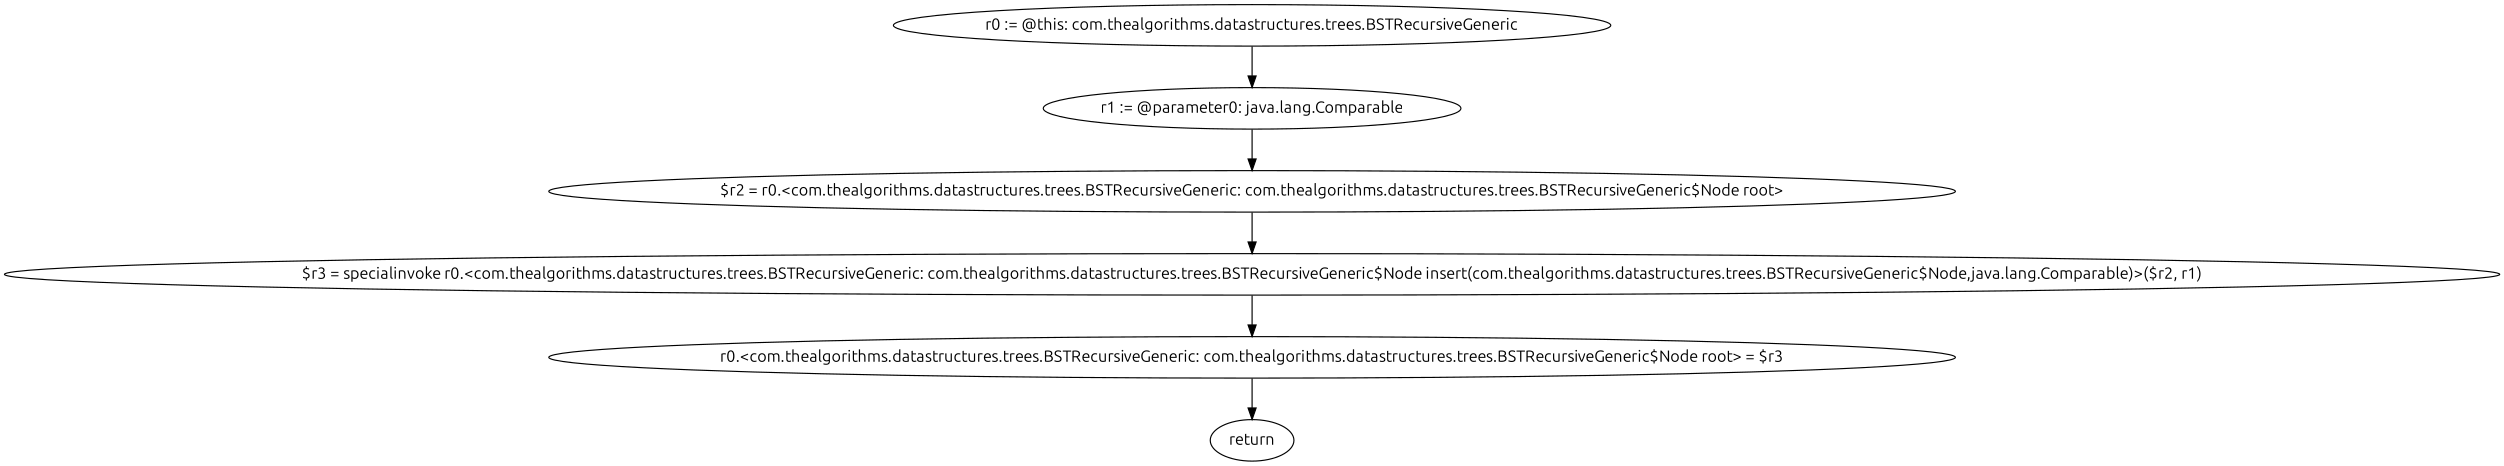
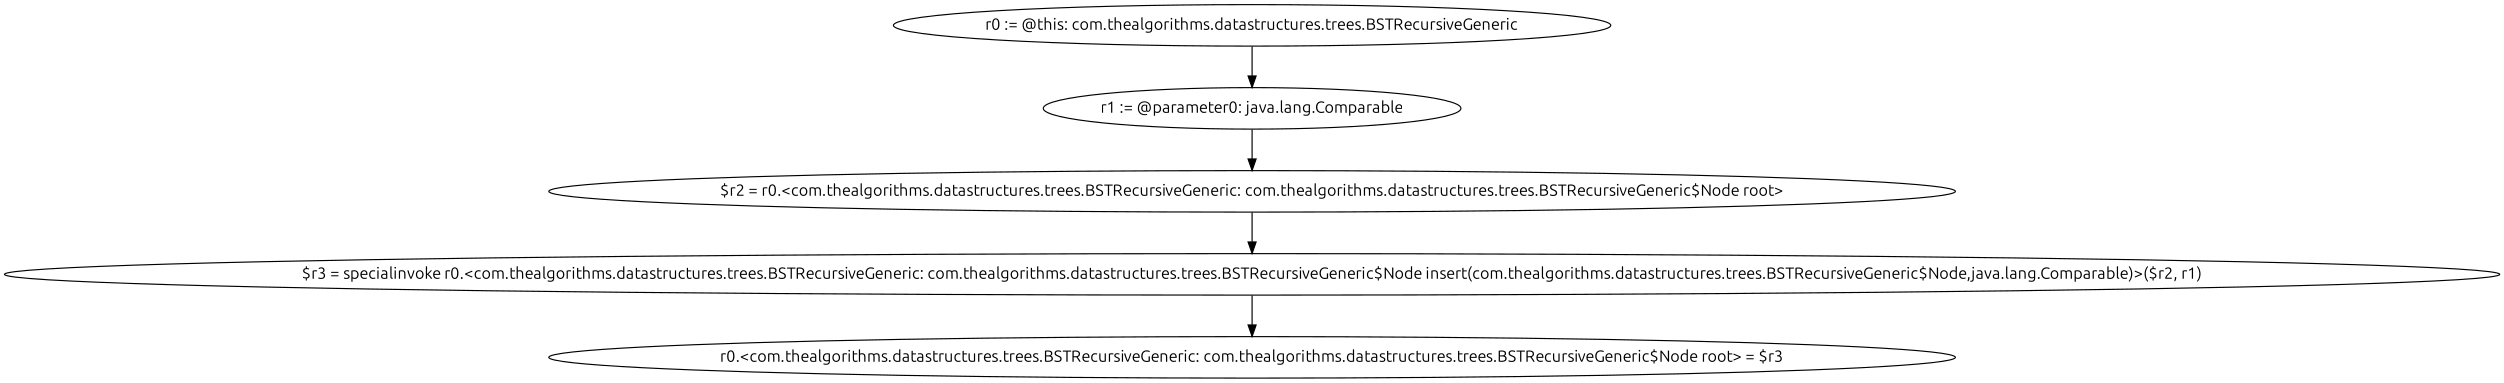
node "return": removed
